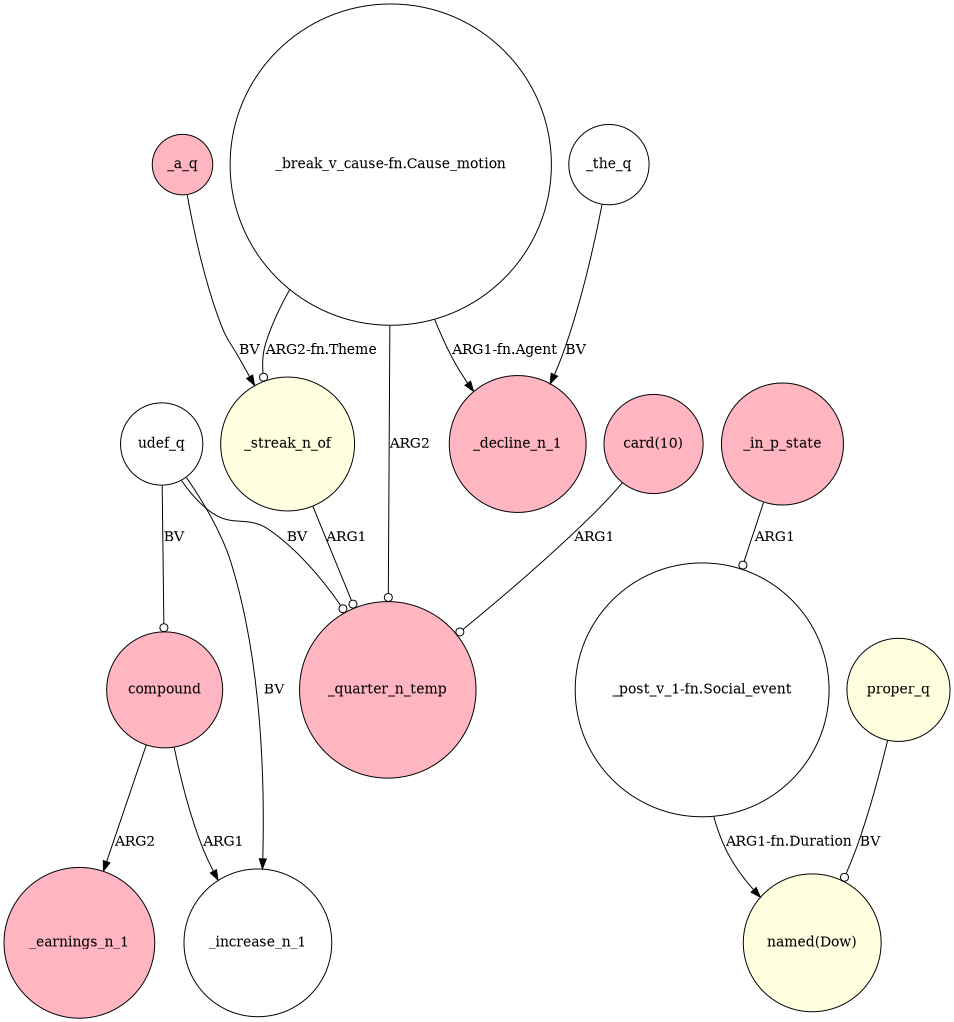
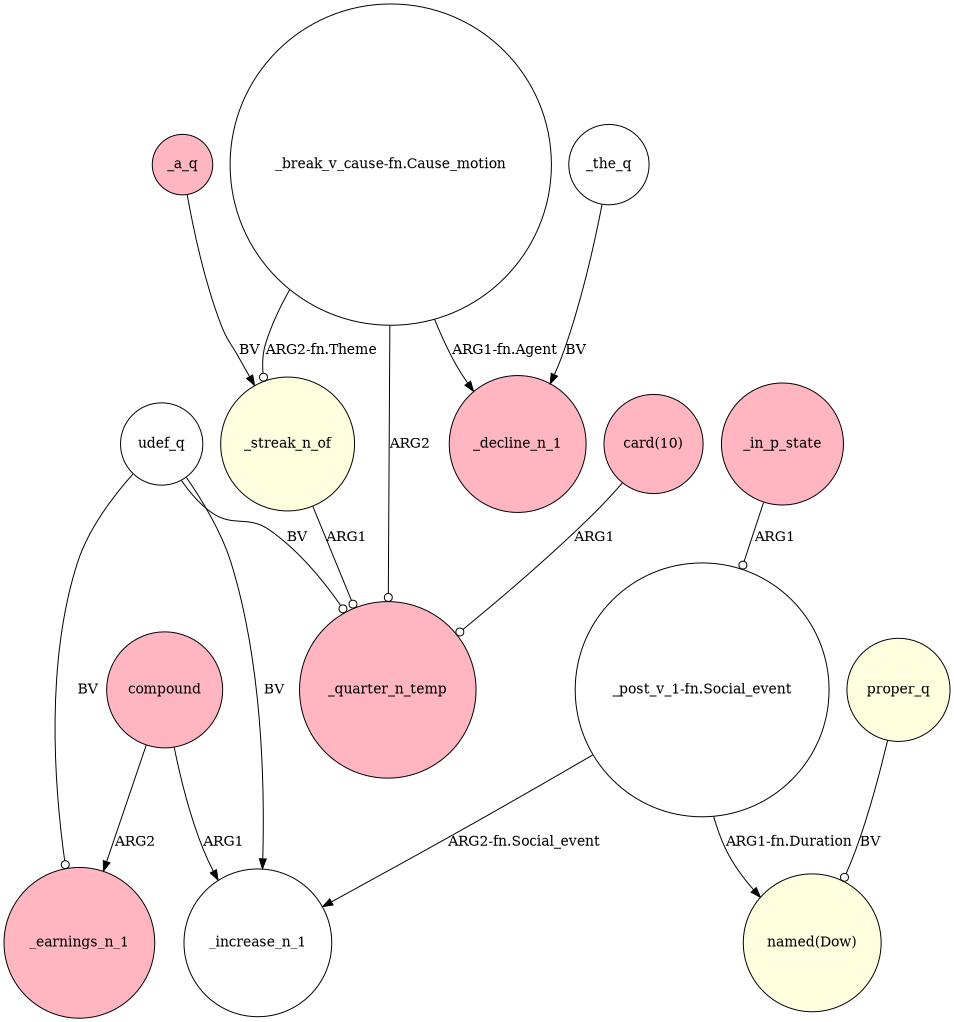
edge "udef_q" -> "compound": now "udef_q" -> "_earnings_n_1"
edge "_post_v_1-fn.Social_event" -> "_increase_n_1": added, label "ARG2-fn.Social_event"
